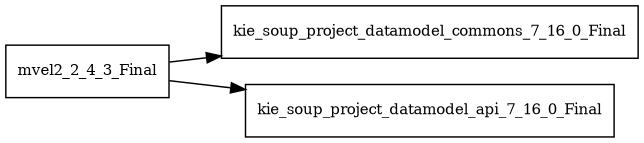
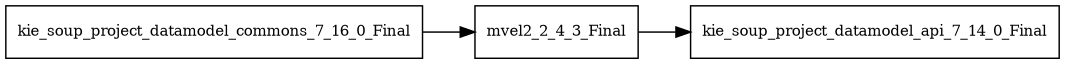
edge "mvel2_2_4_3_Final" -> "kie_soup_project_datamodel_commons_7_16_0_Final": reversed
node "kie_soup_project_datamodel_api_7_16_0_Final": label "kie_soup_project_datamodel_api_7_16_0_Final" -> "kie_soup_project_datamodel_api_7_14_0_Final"
